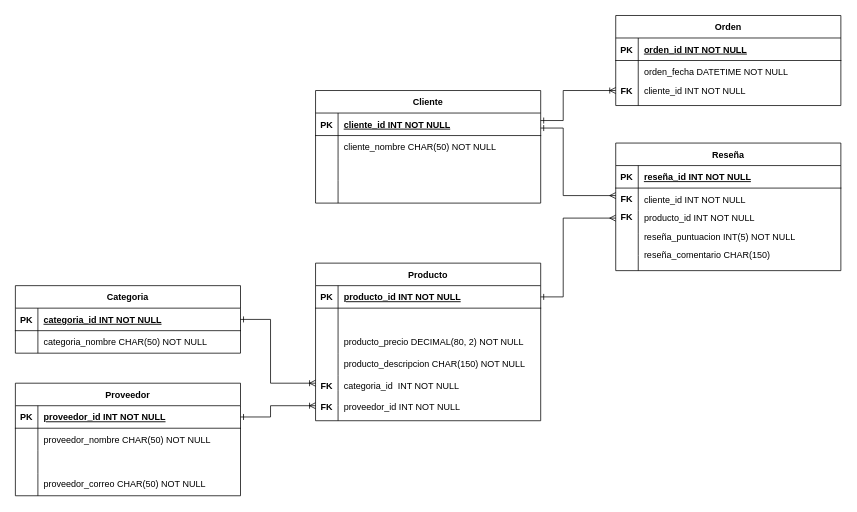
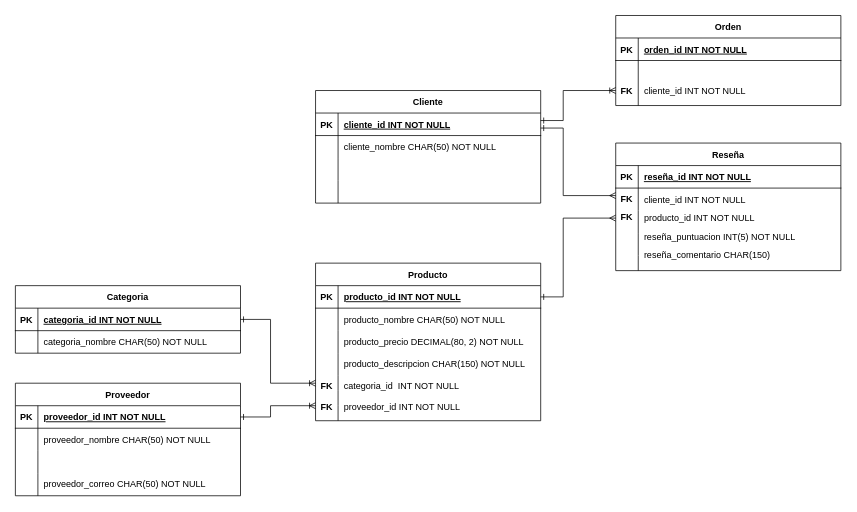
node "orden_fecha DATETIME NOT NULL": removed
node "producto_nombre CHAR(50) NOT NULL": added
